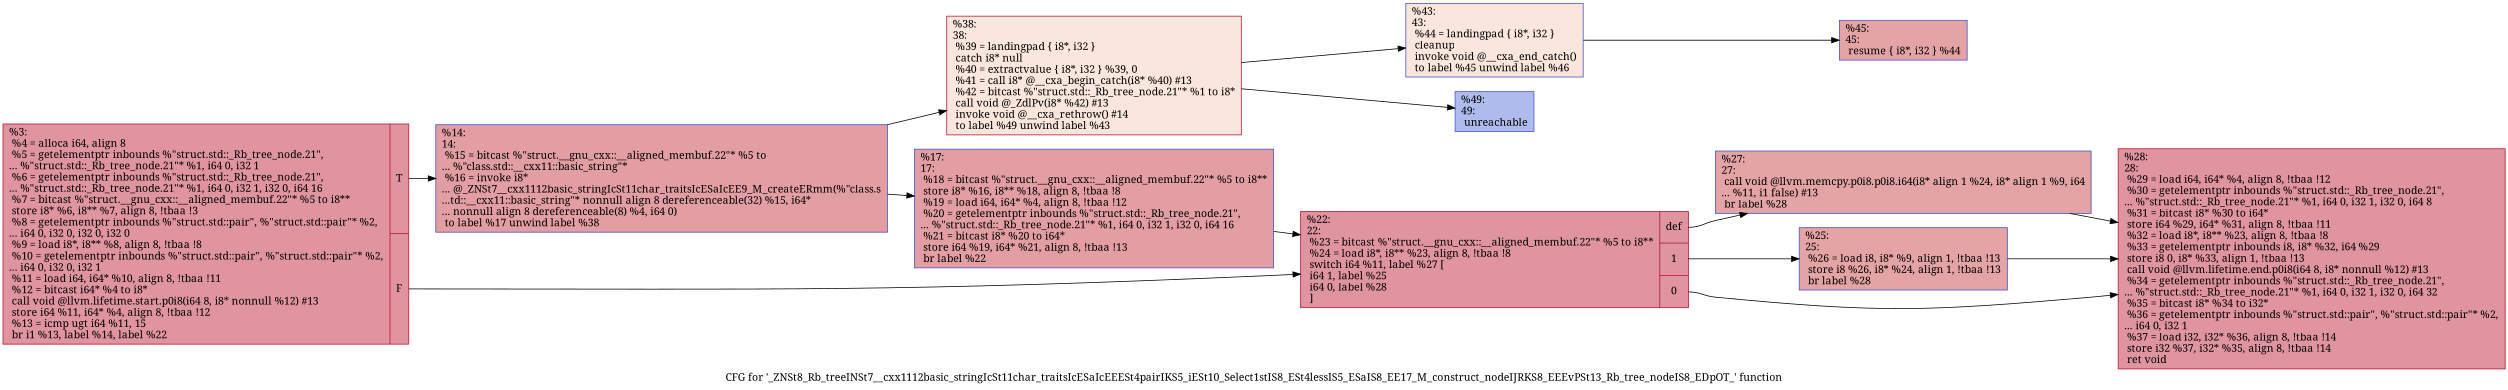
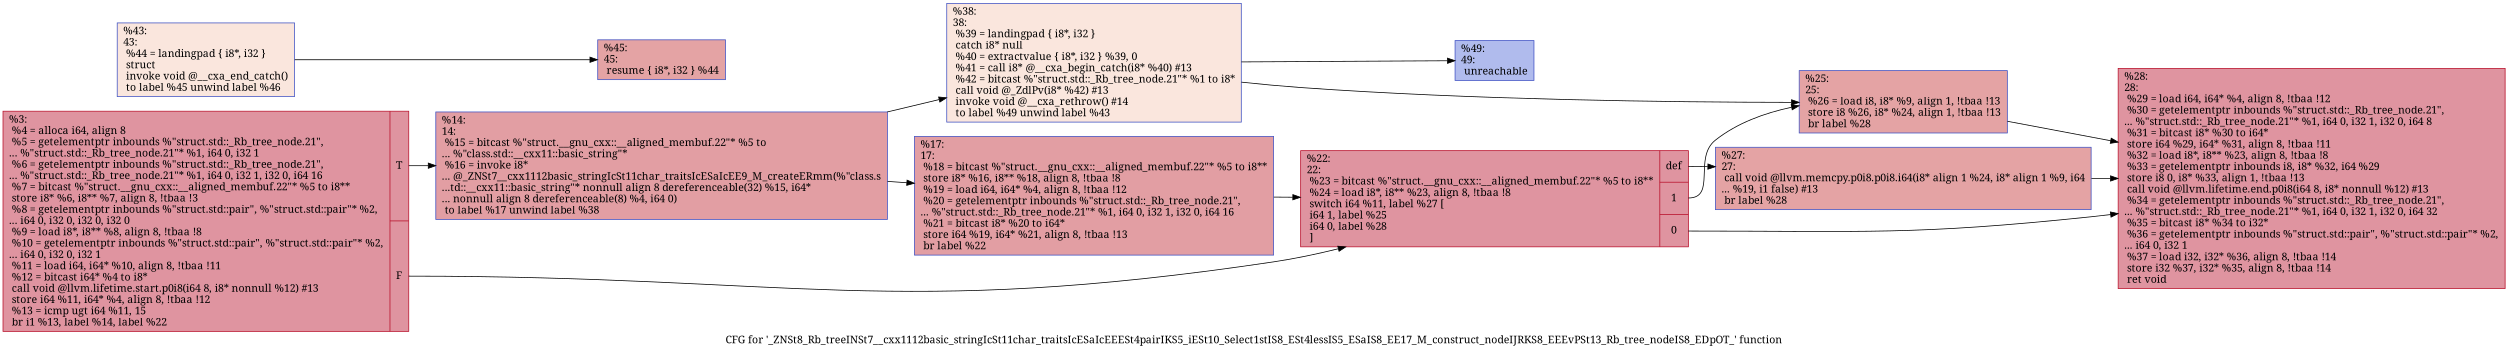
node "%43:": text "cleanup" -> "struct"
edge "%38:" -> "%43:": now "%38:" -> "%25:"
node "%38:": color #b70d28ff -> #3d50c3ff
node "%27:": text "... %11, i1 false) #13" -> "... %19, i1 false) #13"
